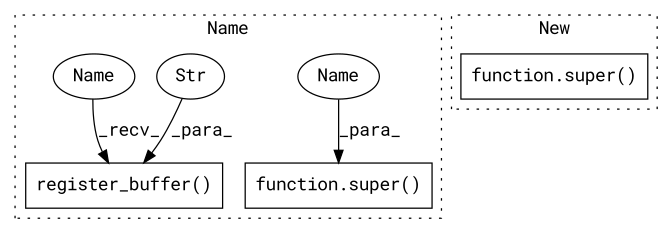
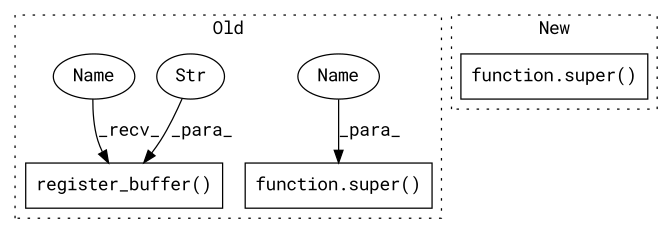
cluster "Name": label "Name" -> "Old"
